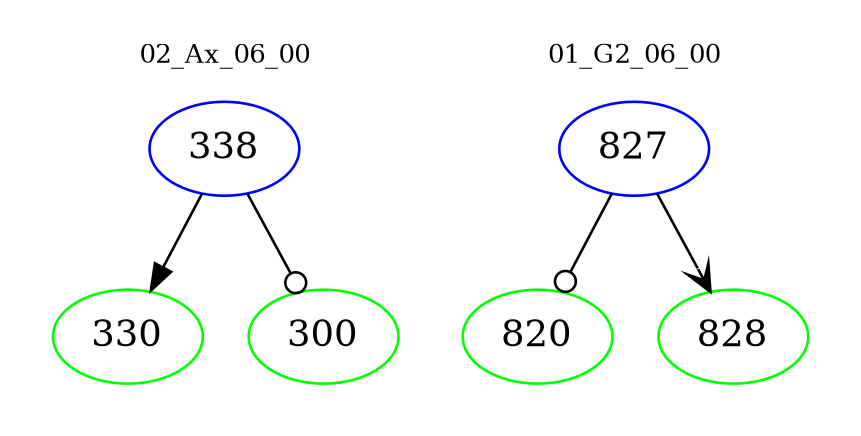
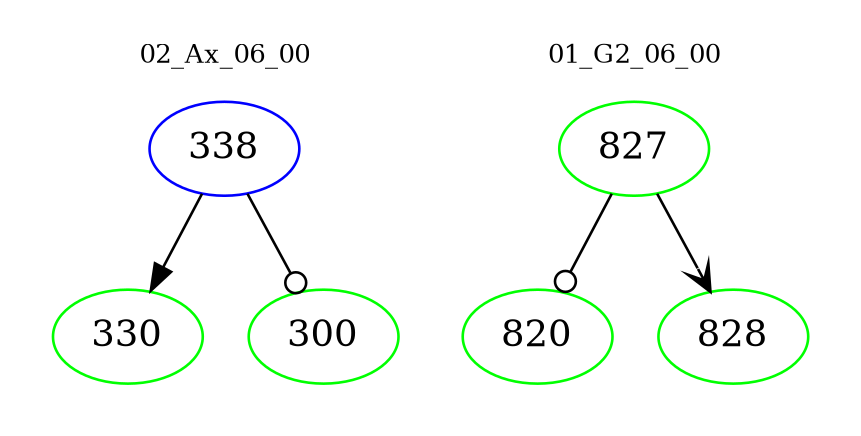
node "827": color blue -> green
